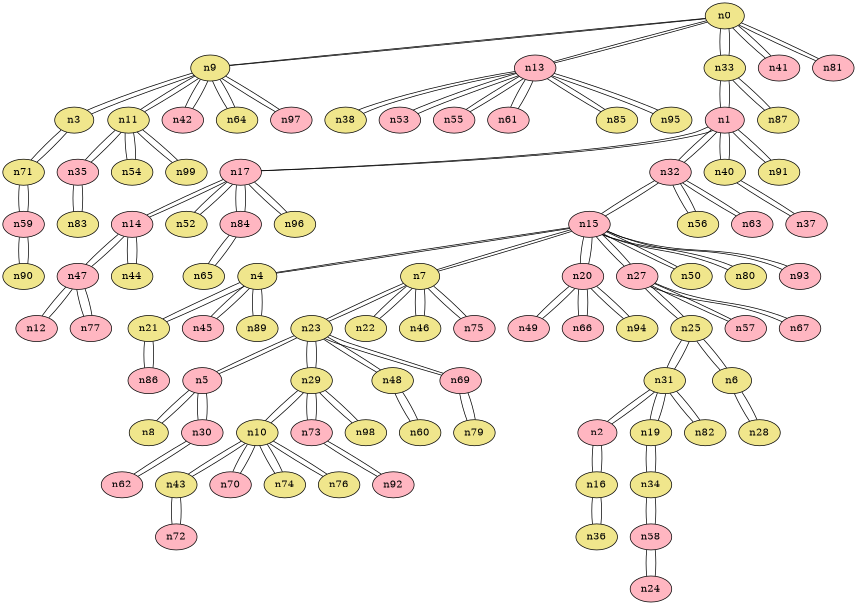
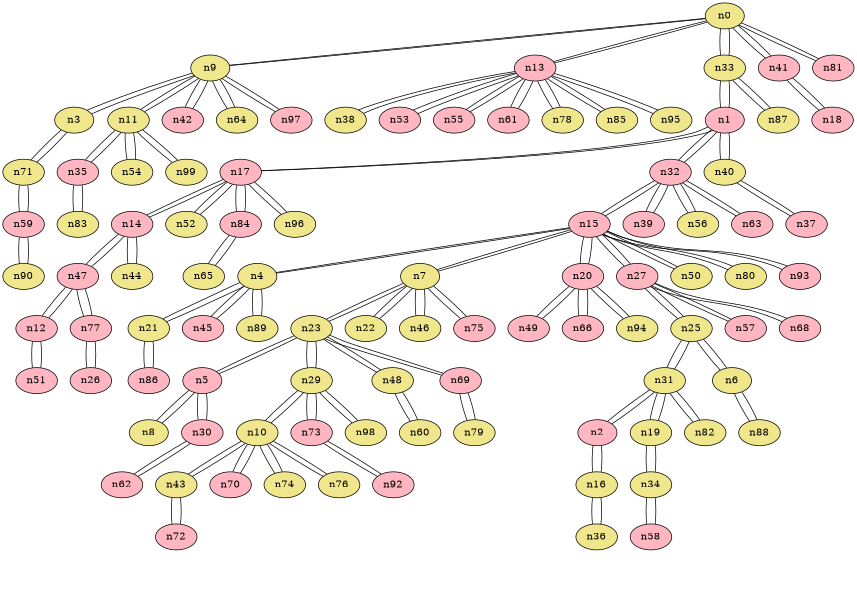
node "n78": added
node "n18": added
node "n91": removed
node "n39": added
node "n67": label "n67" -> "n68"
node "n51": added
node "n26": added
node "n28": label "n28" -> "n88"
node "n24": removed
